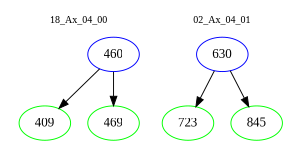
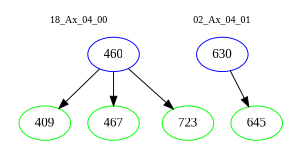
edge "630" -> "723": now "460" -> "723"
node "469": label "469" -> "467"
node "845": label "845" -> "645"
